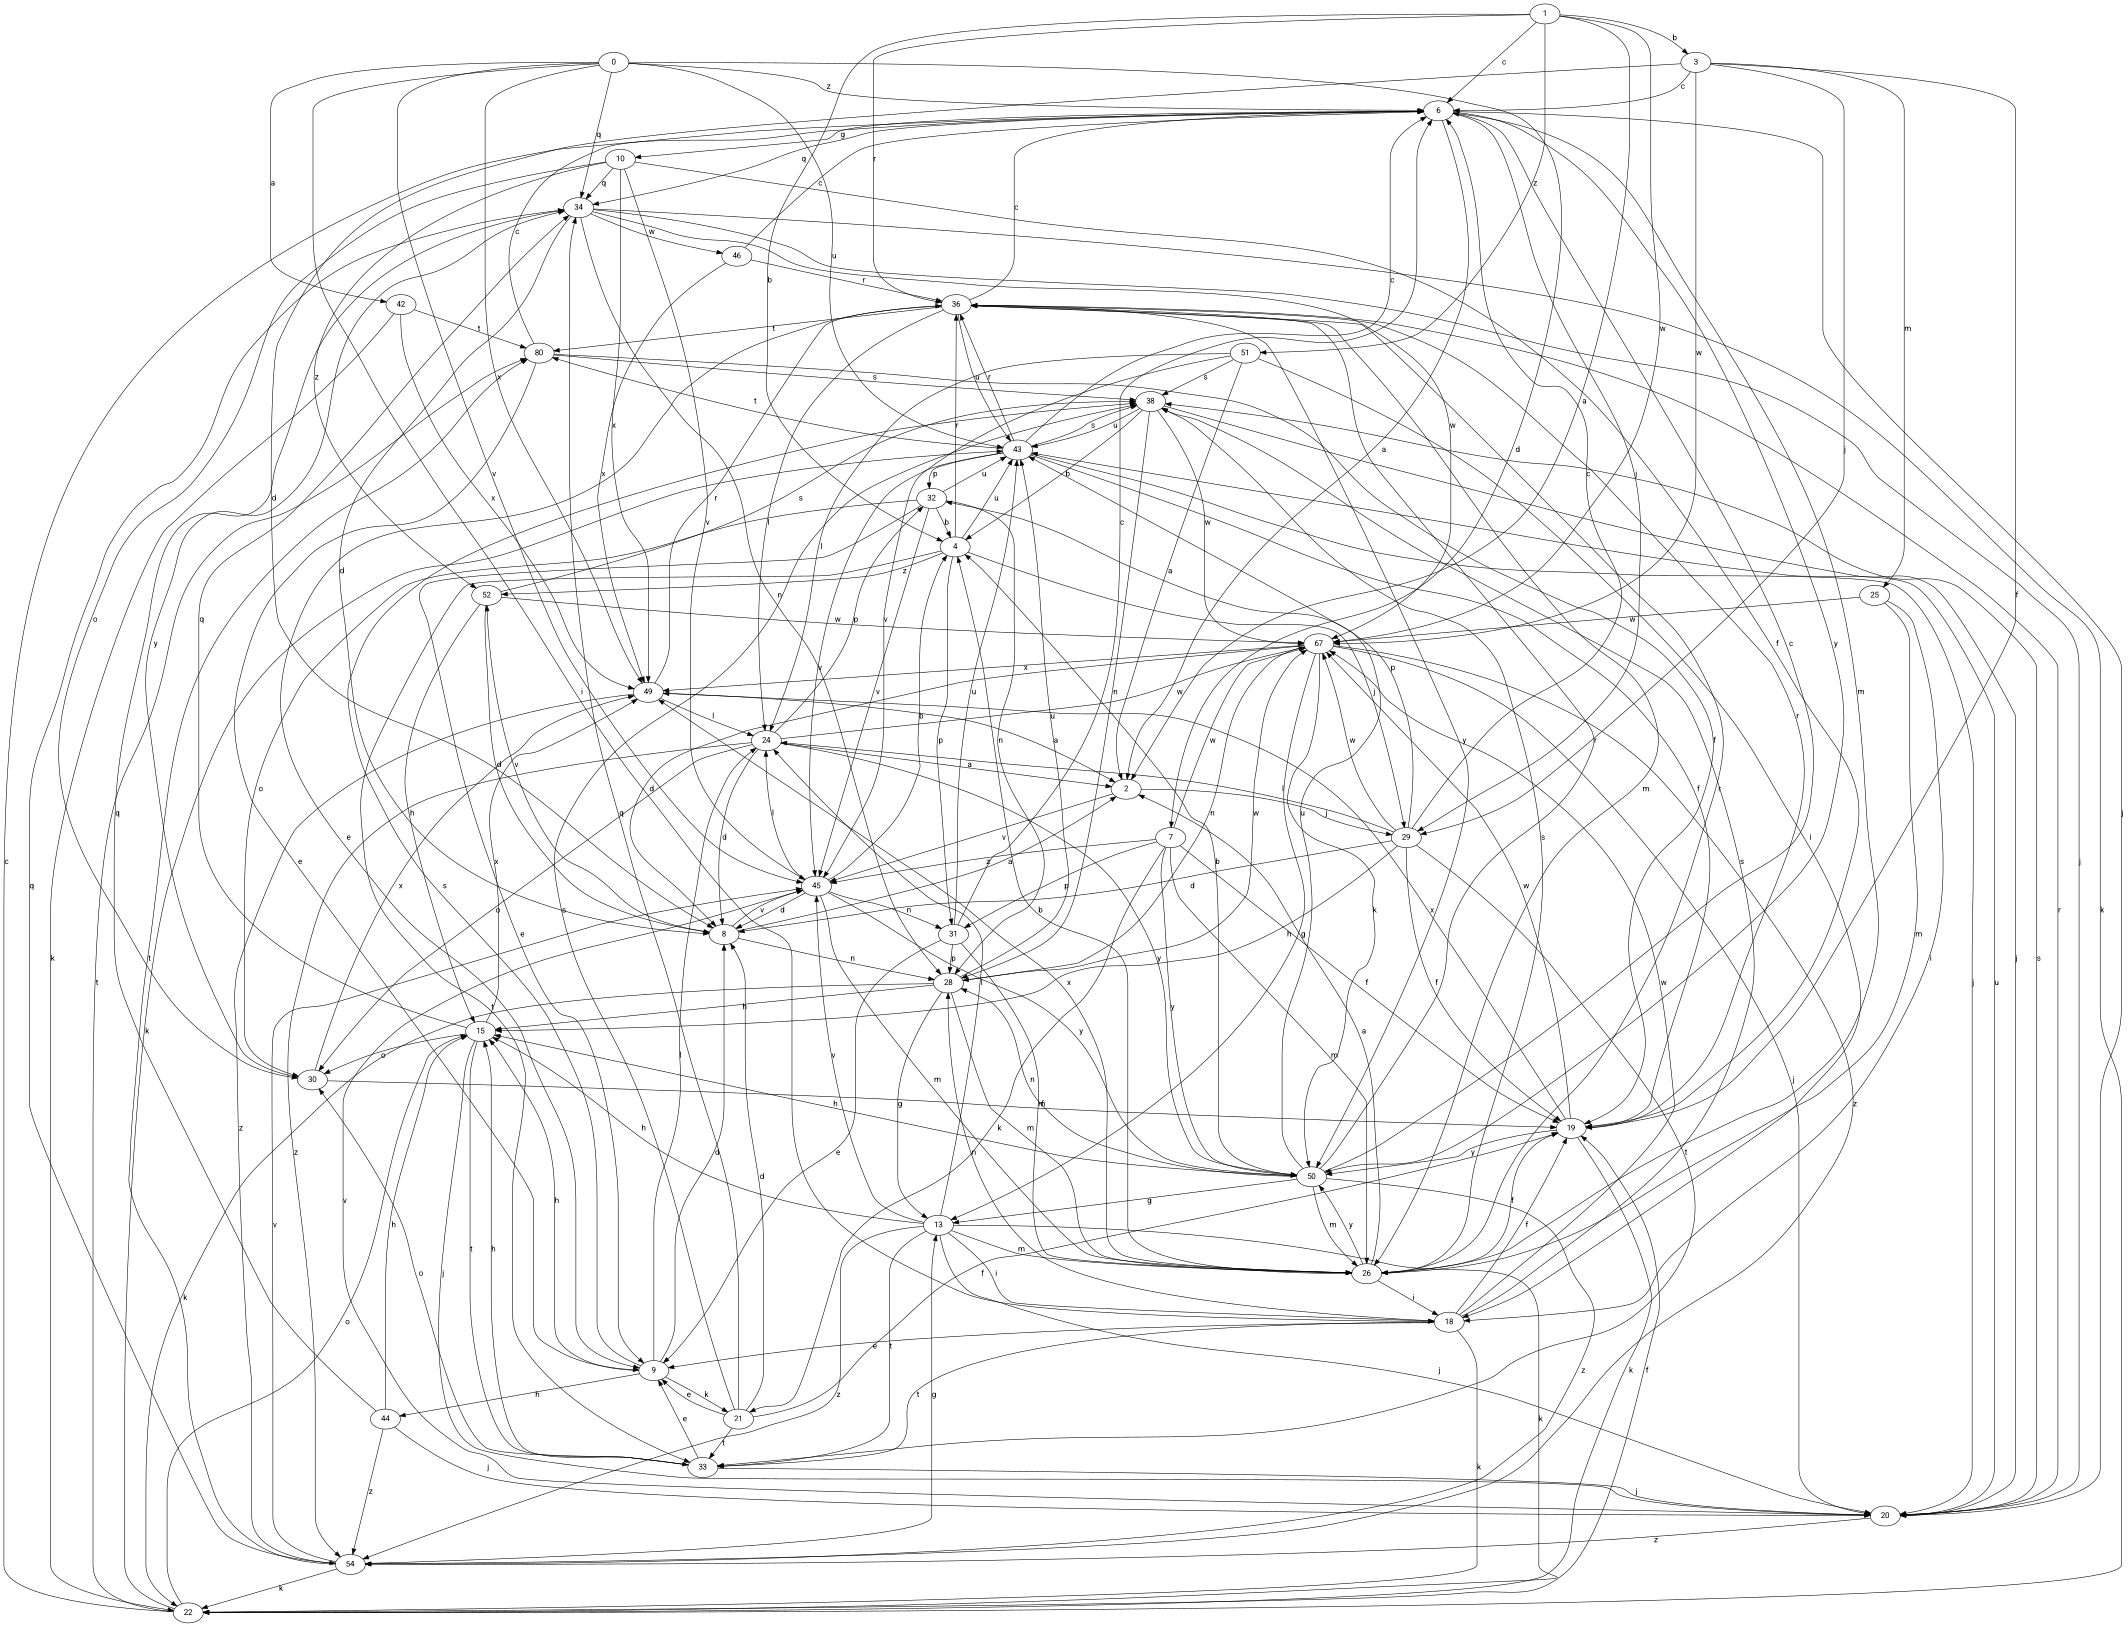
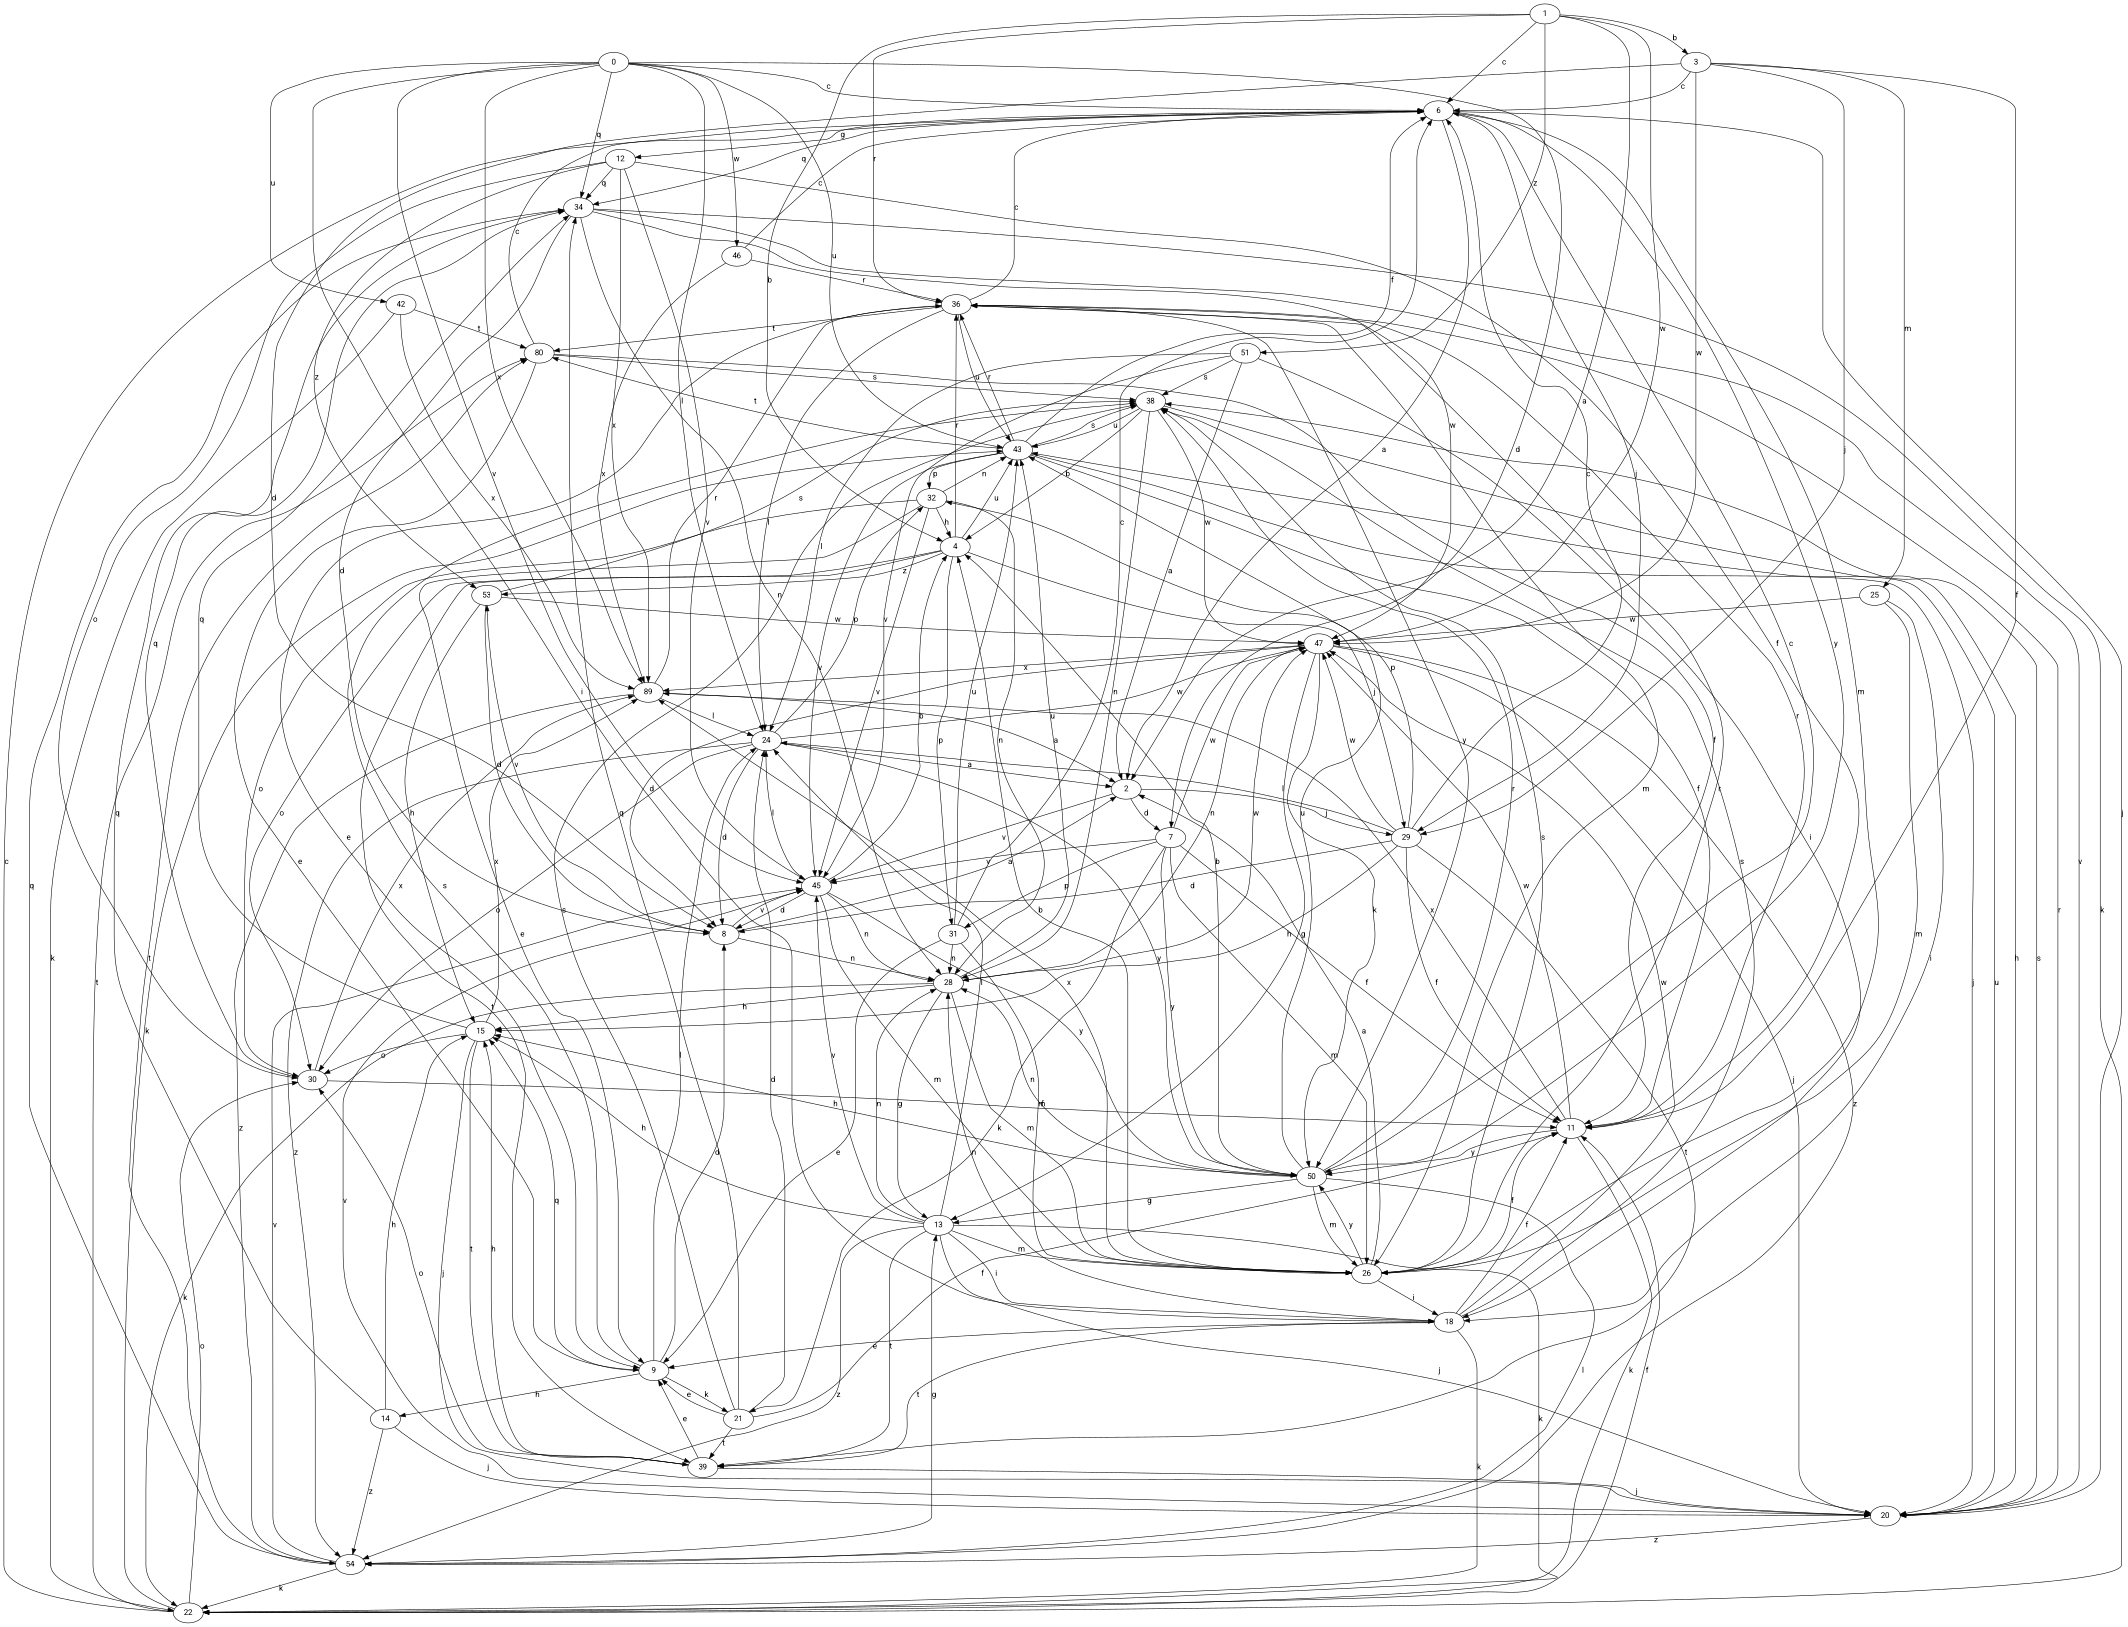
edge "0" -> "6": label "z" -> "c"
node "10": label "10" -> "12"
edge "0" -> "42": label "a" -> "u"
edge "34" -> "46": now "0" -> "46"
edge "43" -> "6": label "c" -> "f"
edge "0" -> "24": added, label "l"
edge "32" -> "43": label "u" -> "n"
edge "32" -> "4": label "b" -> "h"
node "52": label "52" -> "53"
edge "4" -> "30": added, label "o"
edge "50" -> "36": now "50" -> "38"
edge "30" -> "34": label "y" -> "q"
node "67": label "67" -> "47"
node "49": label "49" -> "89"
edge "2" -> "7": added, label "d"
edge "7" -> "45": label "z" -> "v"
edge "34" -> "20": label "j" -> "v"
edge "45" -> "31": now "45" -> "28"
edge "31" -> "28": label "p" -> "n"
edge "38" -> "20": label "j" -> "h"
edge "13" -> "28": added, label "n"
node "19": label "19" -> "11"
edge "21" -> "8": now "21" -> "24"
edge "9" -> "15": label "h" -> "q"
edge "22" -> "15": now "22" -> "30"
edge "50" -> "54": label "z" -> "l"
node "44": label "44" -> "14"
node "33": label "33" -> "39"
